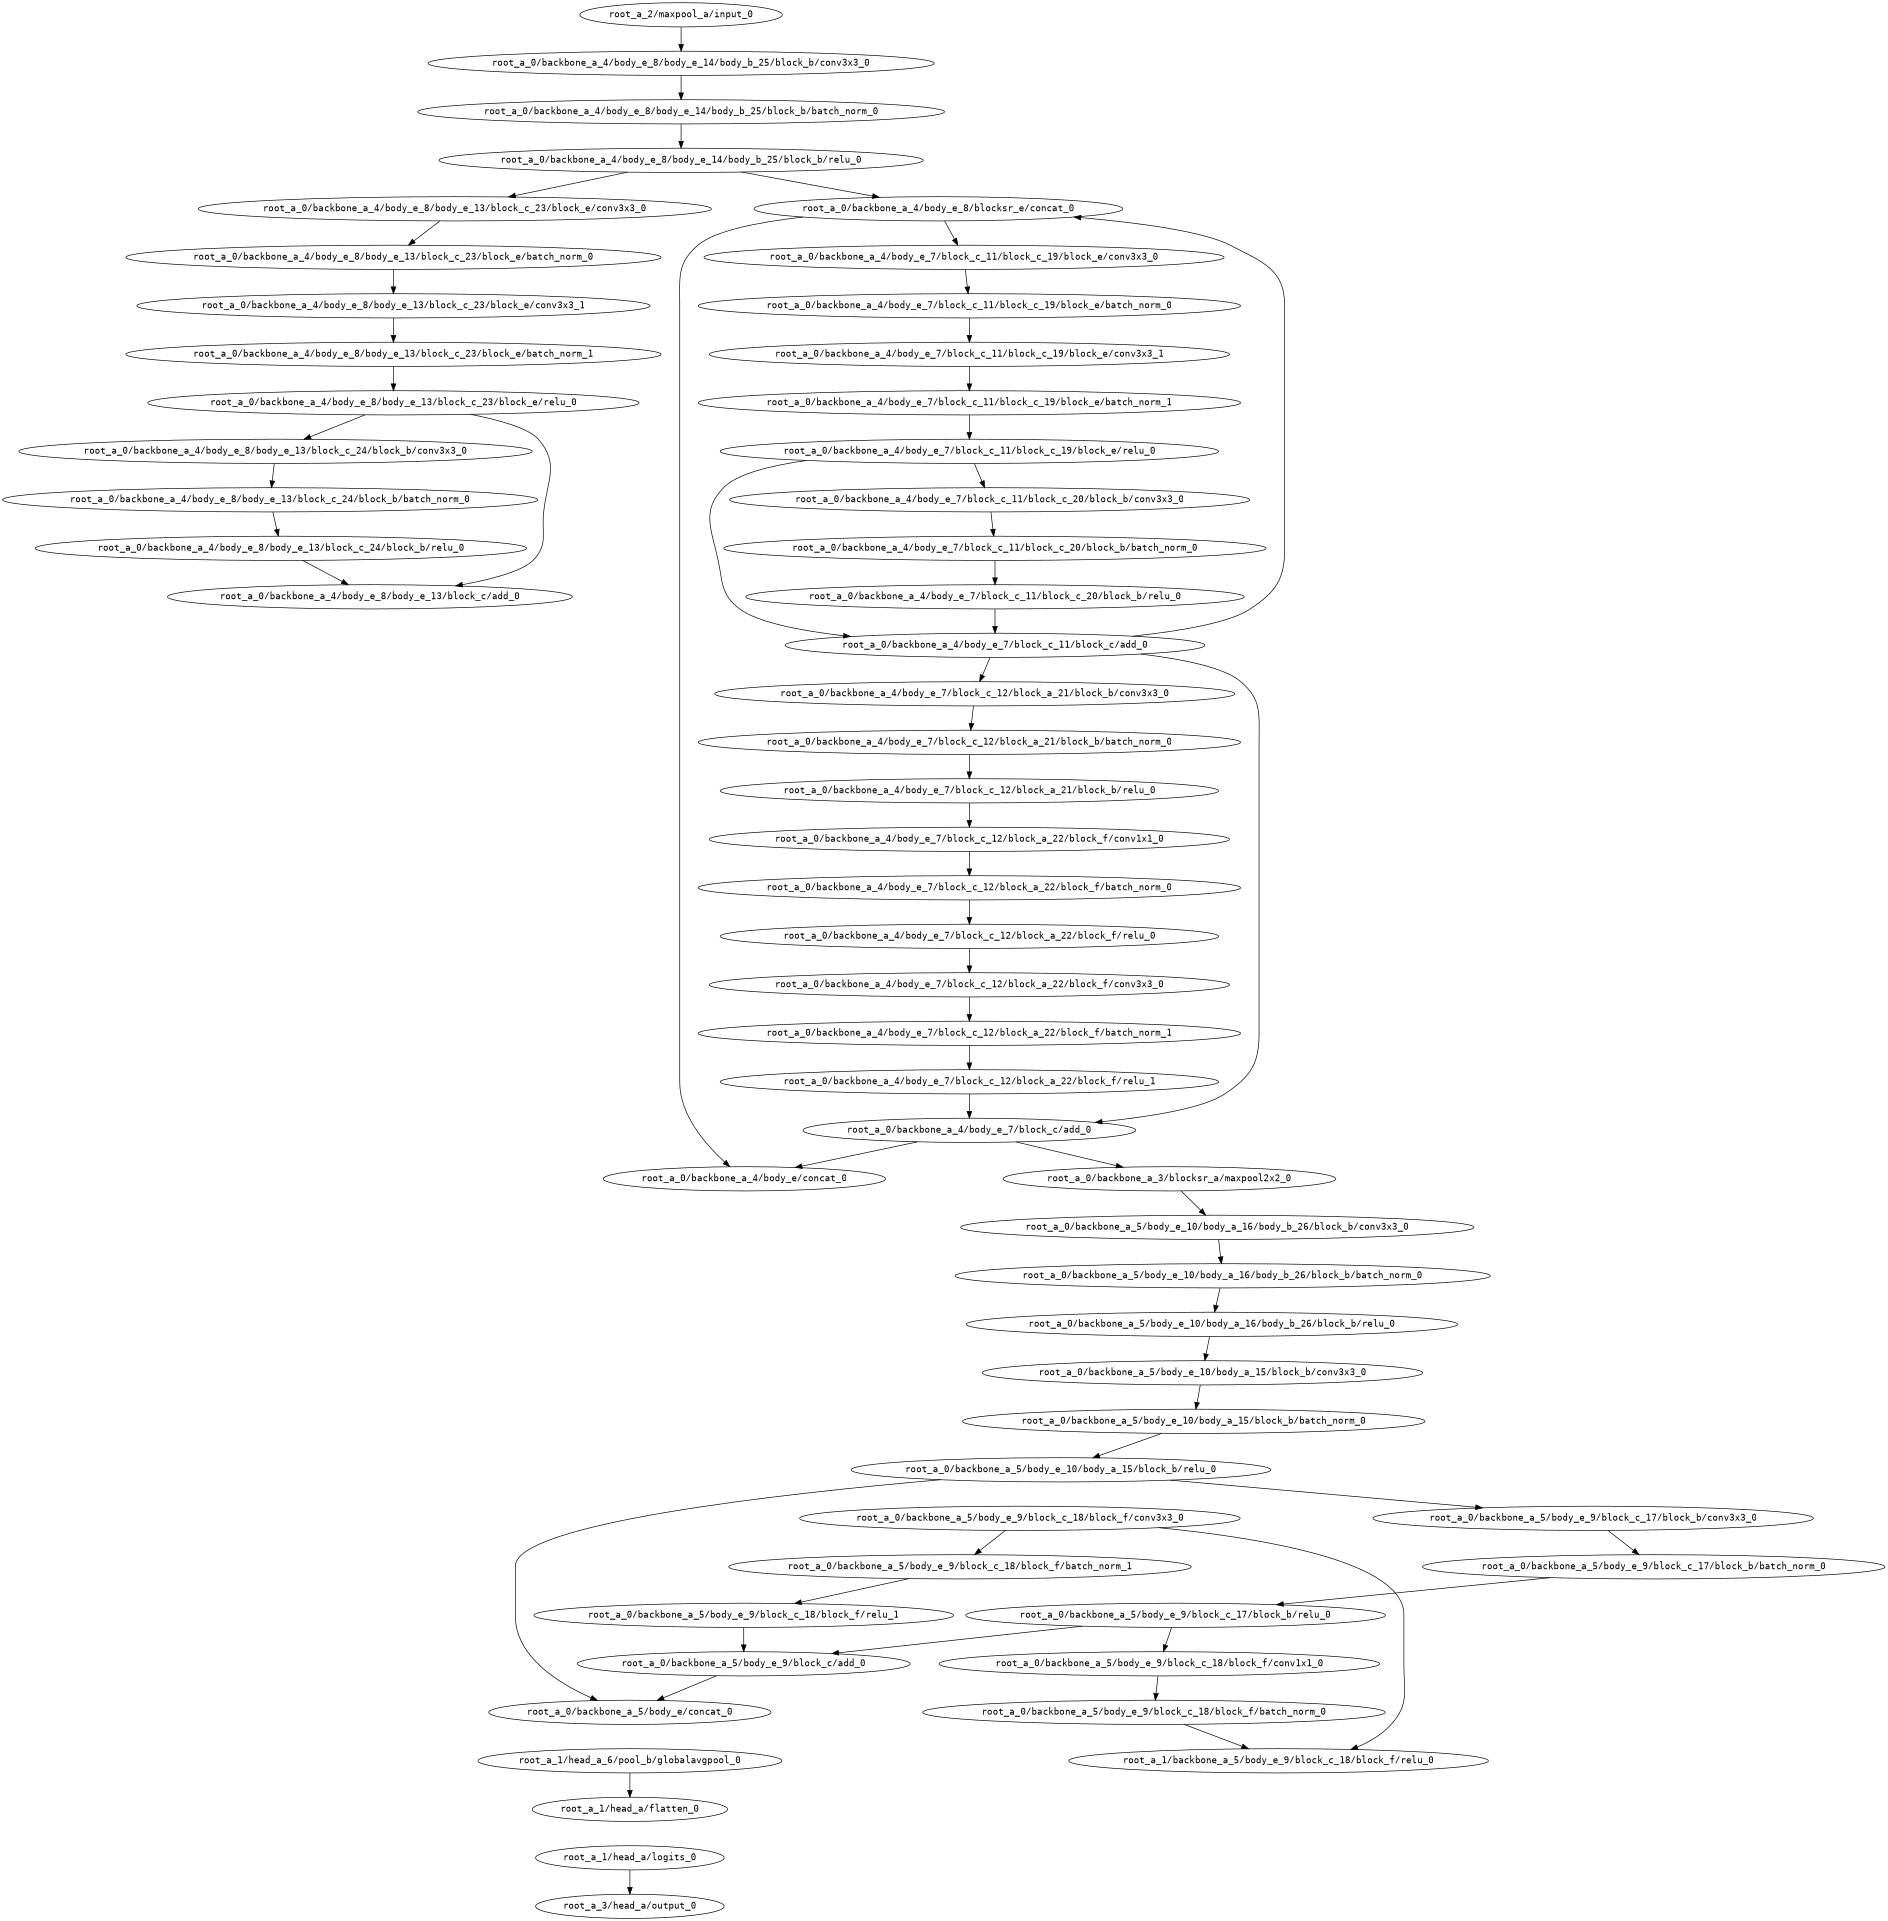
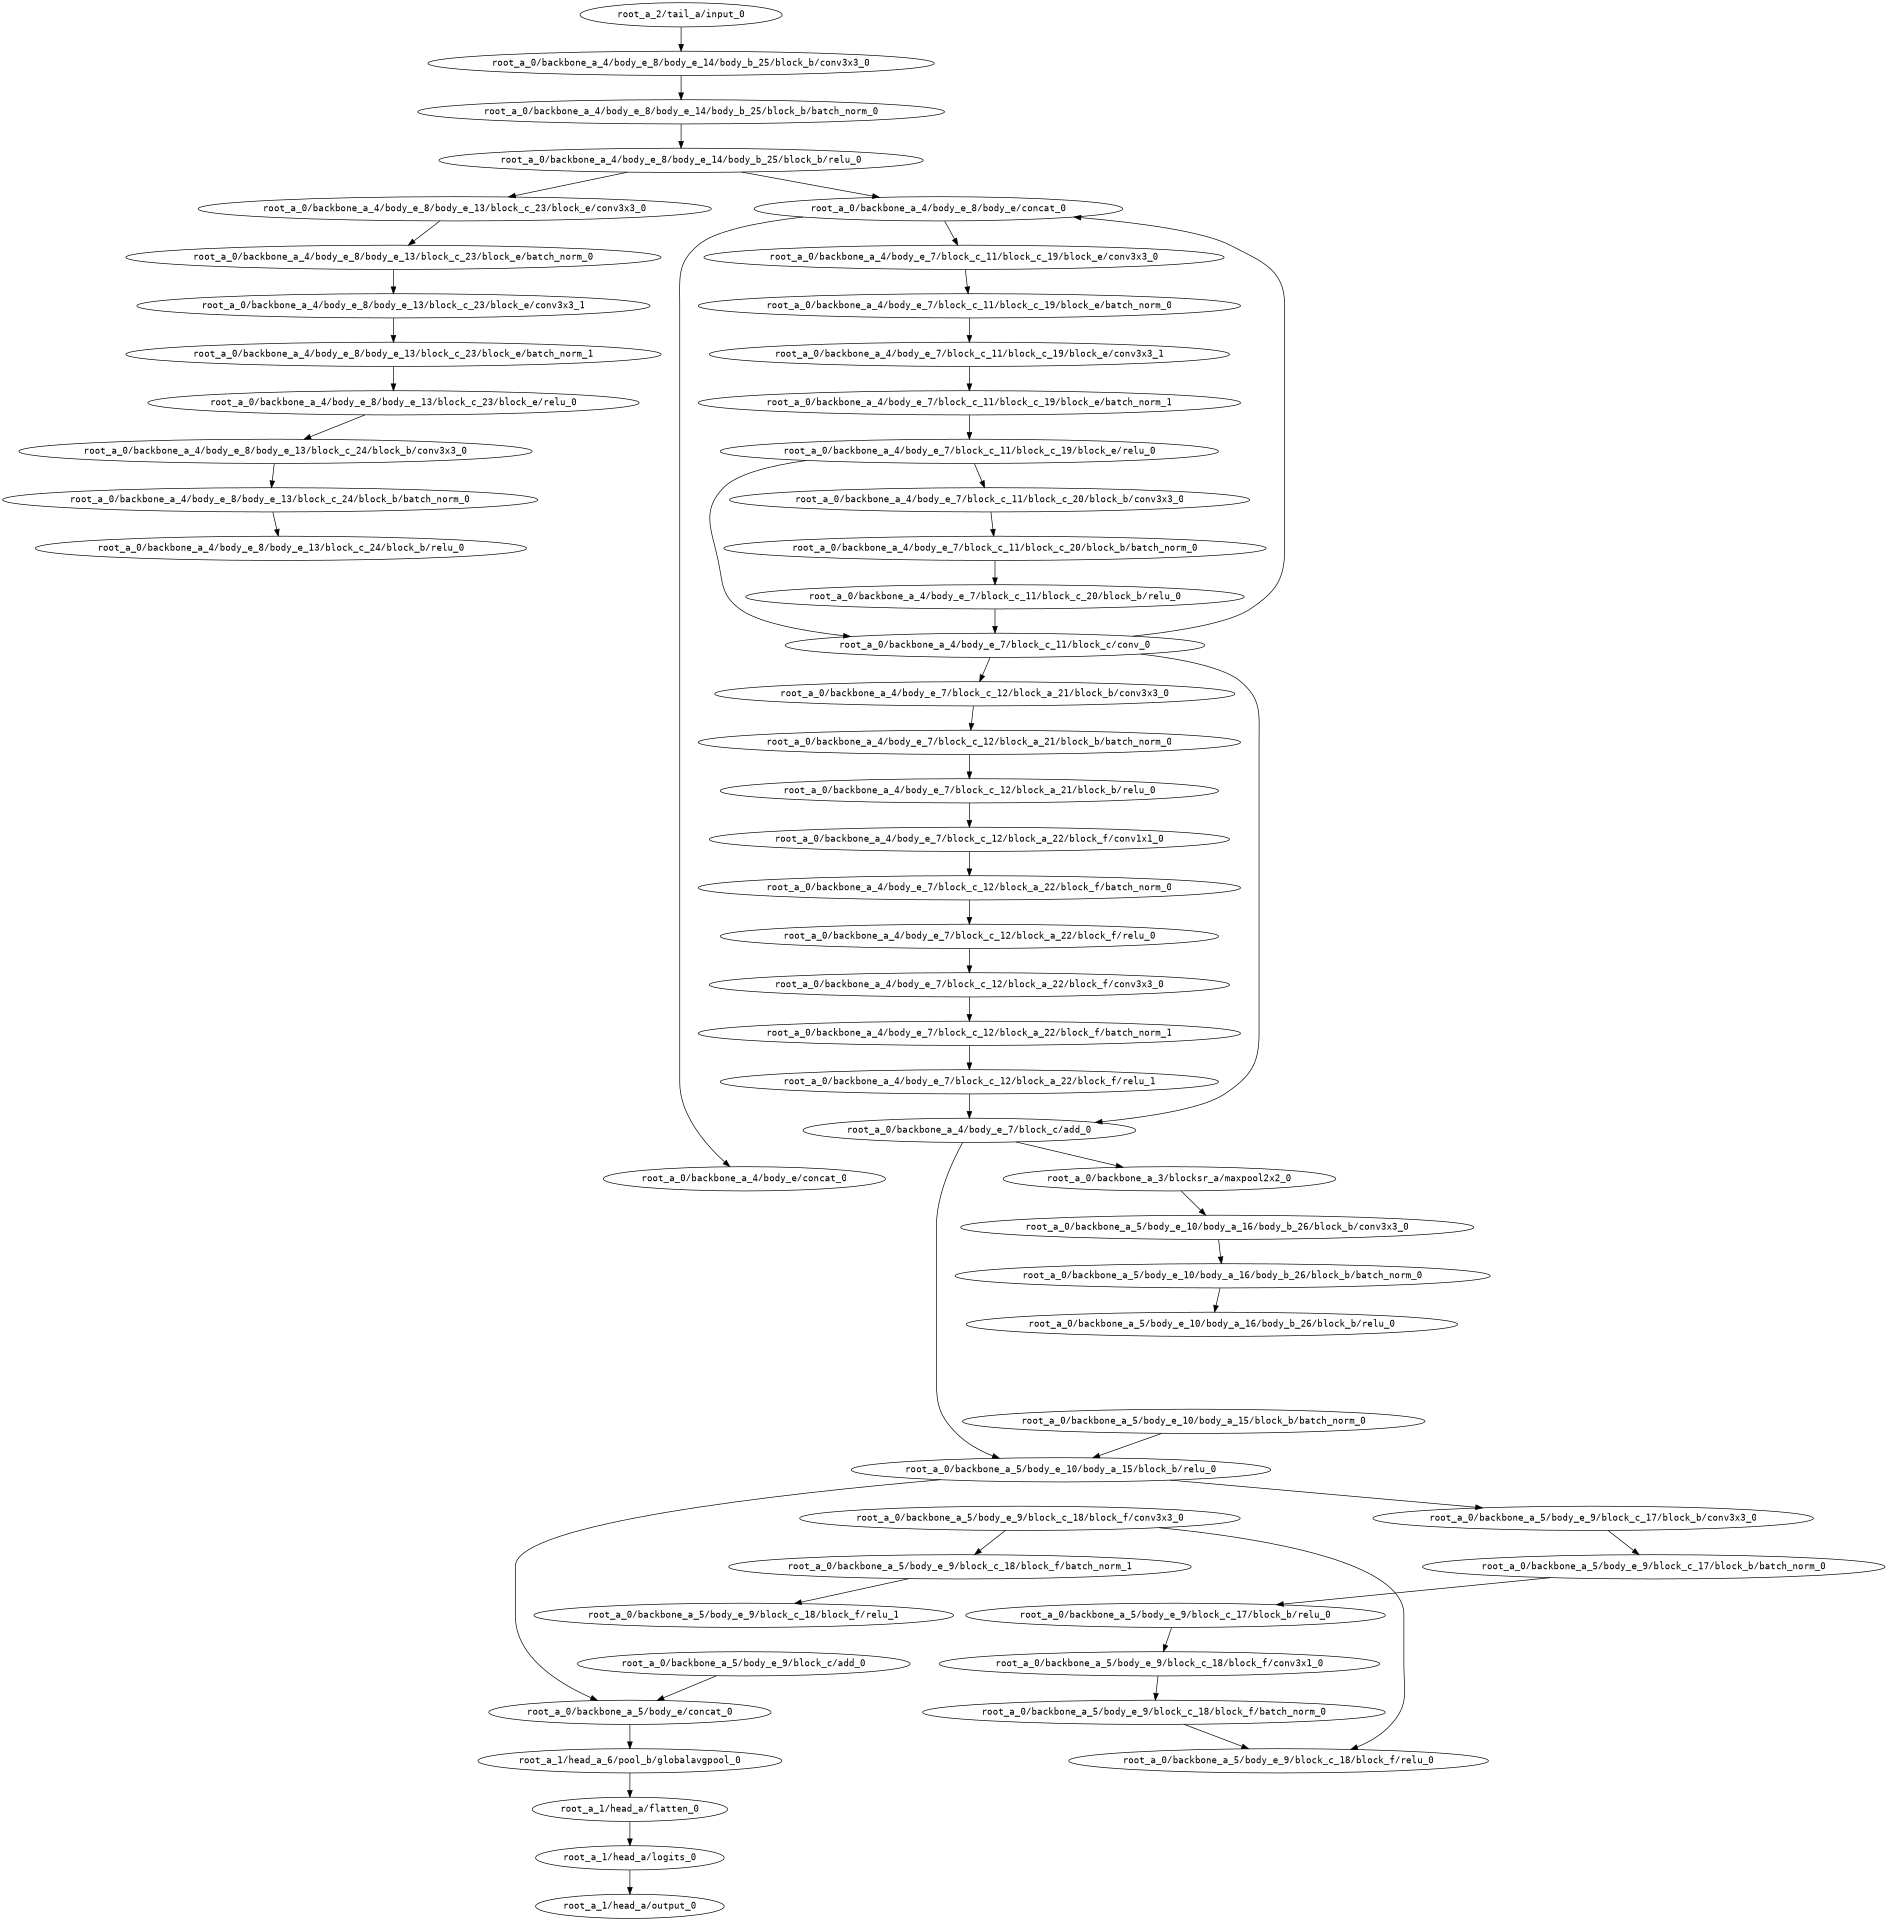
node "root_a_2/maxpool_a/input_0": label "root_a_2/maxpool_a/input_0" -> "root_a_2/tail_a/input_0"
node "root_a_0/backbone_a_4/body_e_8/blocksr_e/concat_0": label "root_a_0/backbone_a_4/body_e_8/blocksr_e/concat_0" -> "root_a_0/backbone_a_4/body_e_8/body_e/concat_0"
node "root_a_0/backbone_a_4/body_e_8/body_e_13/block_c/add_0": removed
node "root_a_0/backbone_a_4/body_e_7/block_c_11/block_c/add_0": label "root_a_0/backbone_a_4/body_e_7/block_c_11/block_c/add_0" -> "root_a_0/backbone_a_4/body_e_7/block_c_11/block_c/conv_0"
edge "root_a_0/backbone_a_4/body_e_7/block_c/add_0" -> "root_a_0/backbone_a_4/body_e/concat_0": now "root_a_0/backbone_a_4/body_e_7/block_c/add_0" -> "root_a_0/backbone_a_5/body_e_10/body_a_15/block_b/relu_0"
node "root_a_0/backbone_a_5/body_e_10/body_a_15/block_b/conv3x3_0": removed
edge "root_a_0/backbone_a_5/body_e_9/block_c_18/block_f/relu_1" -> "root_a_0/backbone_a_5/body_e_9/block_c/add_0": removed
edge "root_a_0/backbone_a_5/body_e_9/block_c_17/block_b/relu_0" -> "root_a_0/backbone_a_5/body_e_9/block_c/add_0": removed
node "root_a_0/backbone_a_5/body_e_9/block_c_18/block_f/conv1x1_0": label "root_a_0/backbone_a_5/body_e_9/block_c_18/block_f/conv1x1_0" -> "root_a_0/backbone_a_5/body_e_9/block_c_18/block_f/conv3x1_0"
edge "root_a_0/backbone_a_5/body_e/concat_0" -> "root_a_1/head_a_6/pool_b/globalavgpool_0": added
node "root_a_1/backbone_a_5/body_e_9/block_c_18/block_f/relu_0": label "root_a_1/backbone_a_5/body_e_9/block_c_18/block_f/relu_0" -> "root_a_0/backbone_a_5/body_e_9/block_c_18/block_f/relu_0"
edge "root_a_1/head_a/flatten_0" -> "root_a_1/head_a/logits_0": added
node "root_a_3/head_a/output_0": label "root_a_3/head_a/output_0" -> "root_a_1/head_a/output_0"
